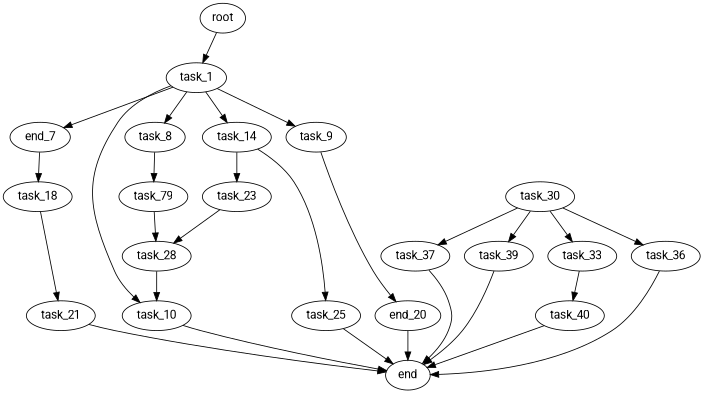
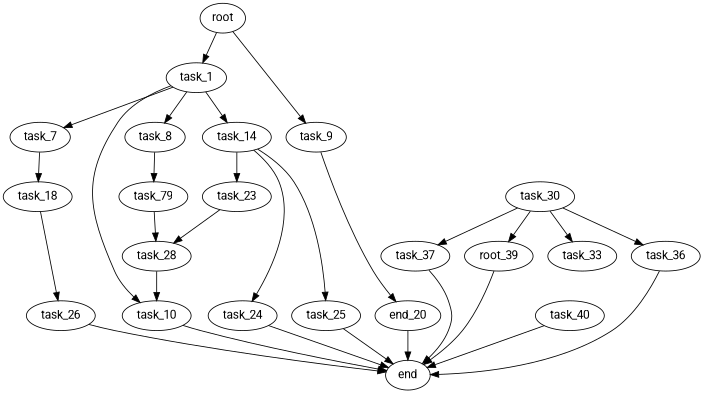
edge "task_1" -> "task_9": now "root" -> "task_9"
node "end_7": label "end_7" -> "task_7"
node "task_39": label "task_39" -> "root_39"
edge "task_33" -> "task_40": removed
node "task_21": label "task_21" -> "task_26"
node "task_24": added
